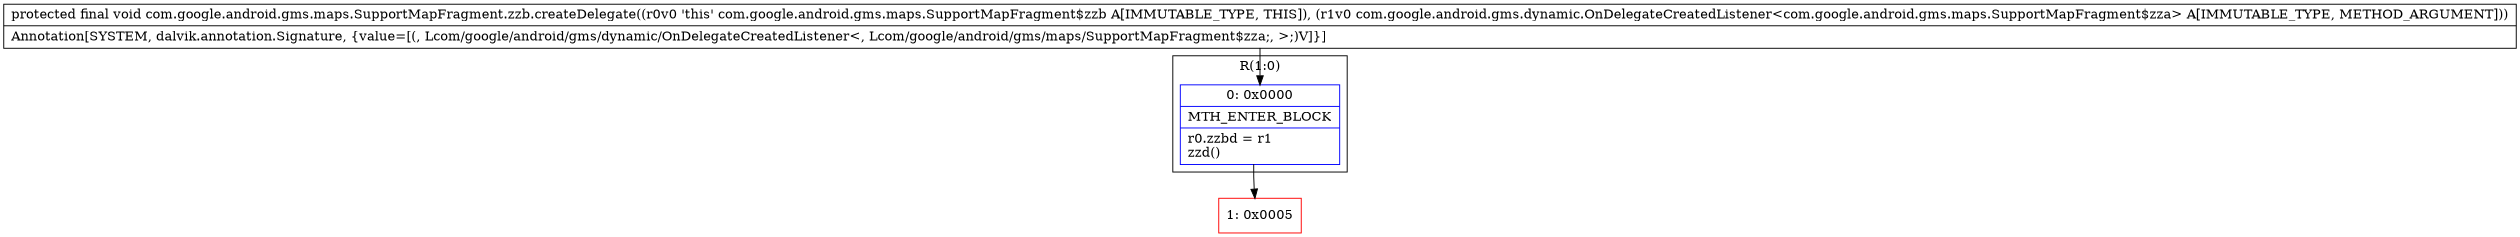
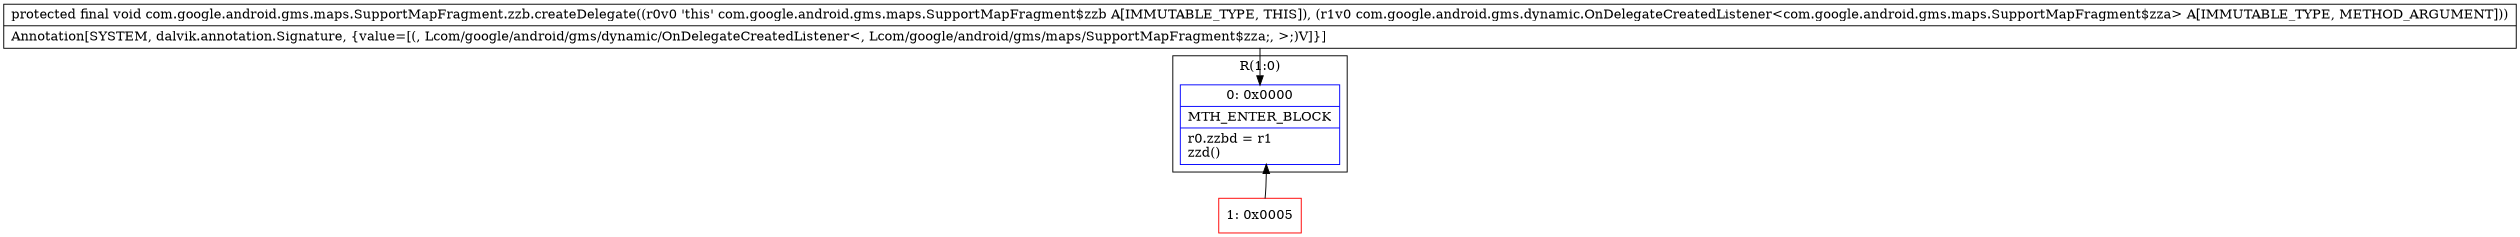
edge "0: 0x0000" -> "1: 0x0005": reversed
